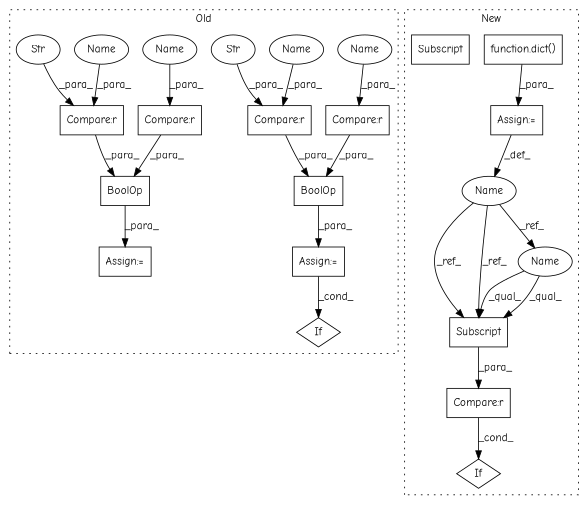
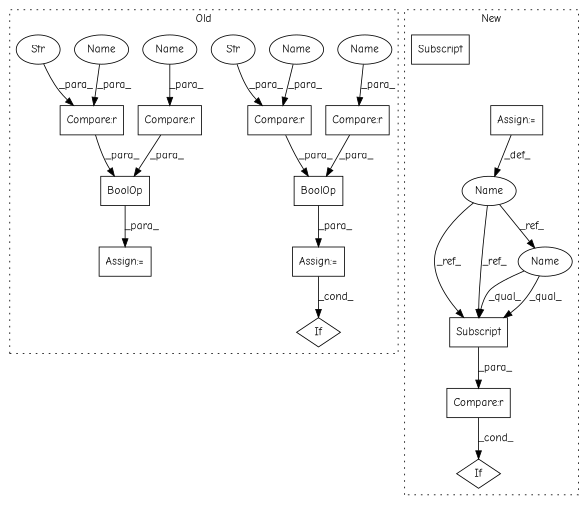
node "function.dict()": removed
